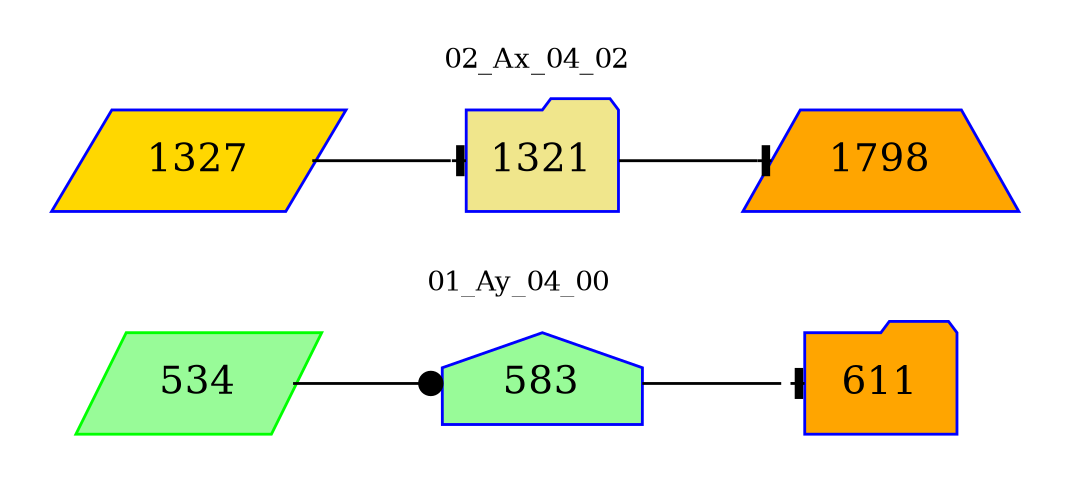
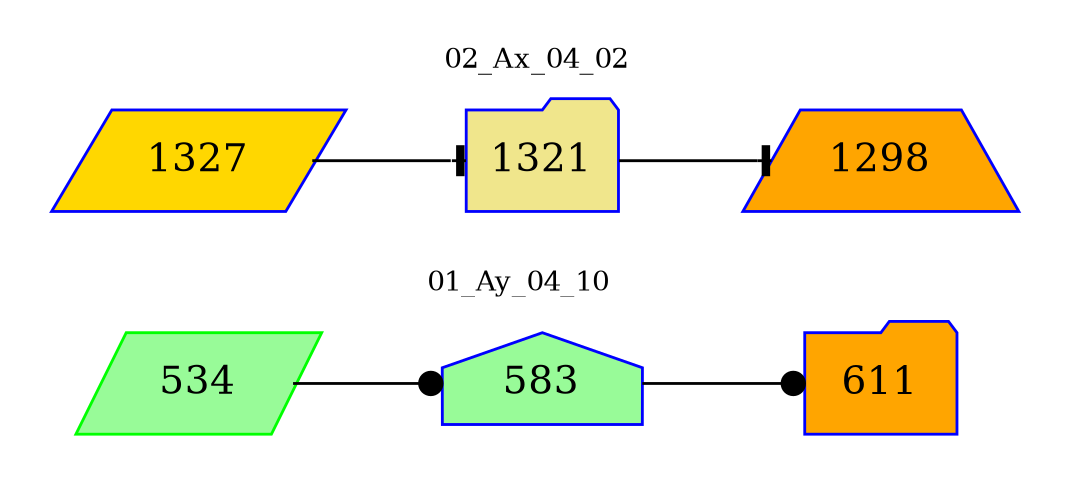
node "1798": label "1798" -> "1298"
cluster "01_Ay_04_00": label "01_Ay_04_00" -> "01_Ay_04_10"
edge "583" -> "611": arrowhead tee -> dot
